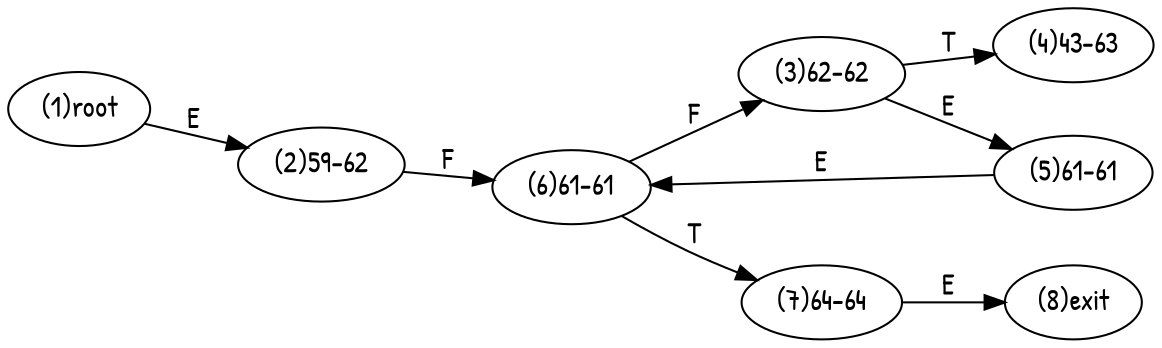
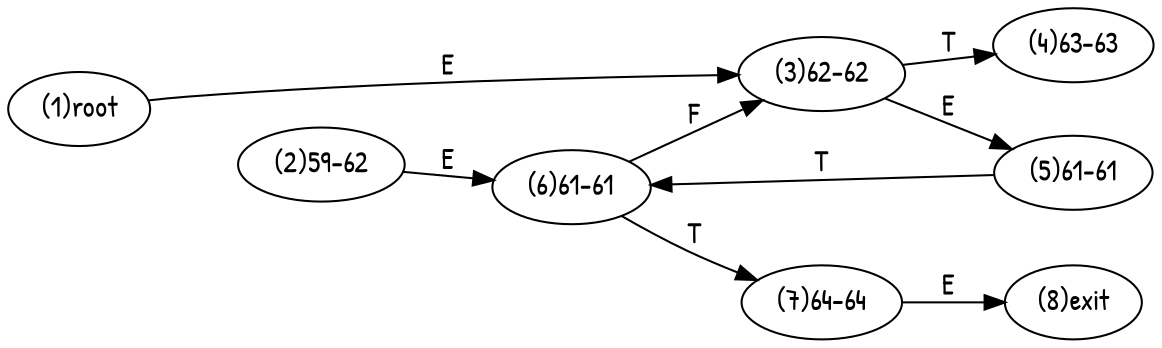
node "(4)43-63": label "(4)43-63" -> "(4)63-63"
edge "(1)root" -> "(2)59-62": now "(1)root" -> "(3)62-62"
edge "(2)59-62" -> "(6)61-61": label "F" -> "E"
edge "(5)61-61" -> "(6)61-61": label "E" -> "T"
